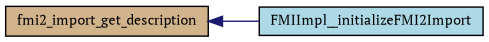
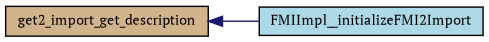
node "fmi2_import_get_description": label "fmi2_import_get_description" -> "get2_import_get_description"
